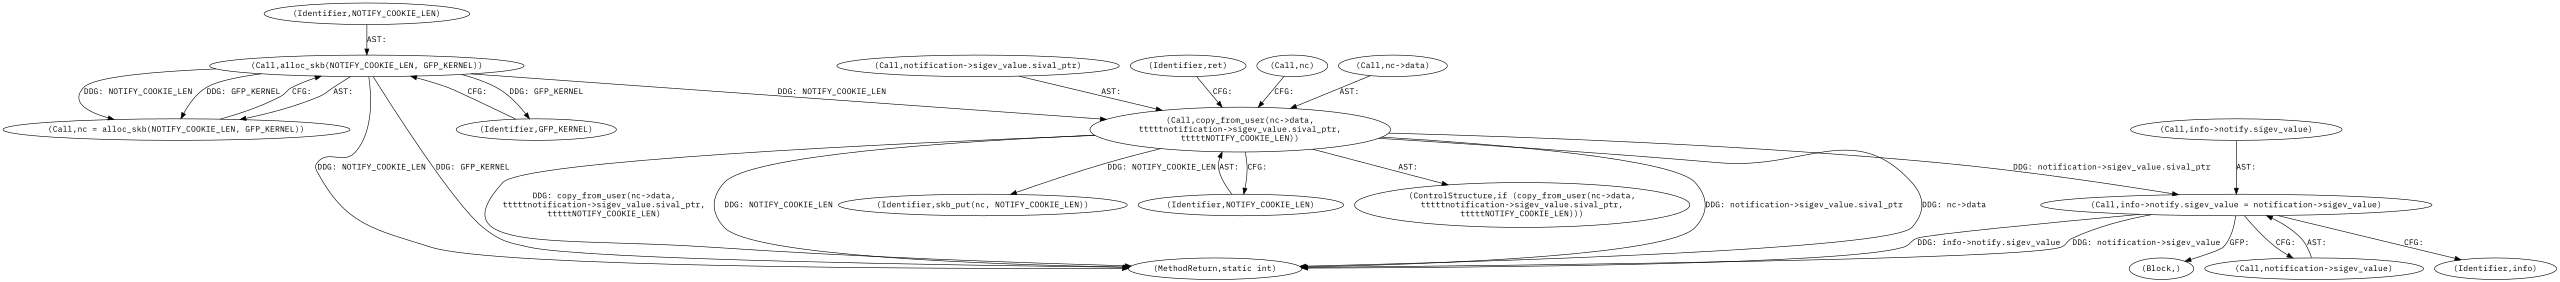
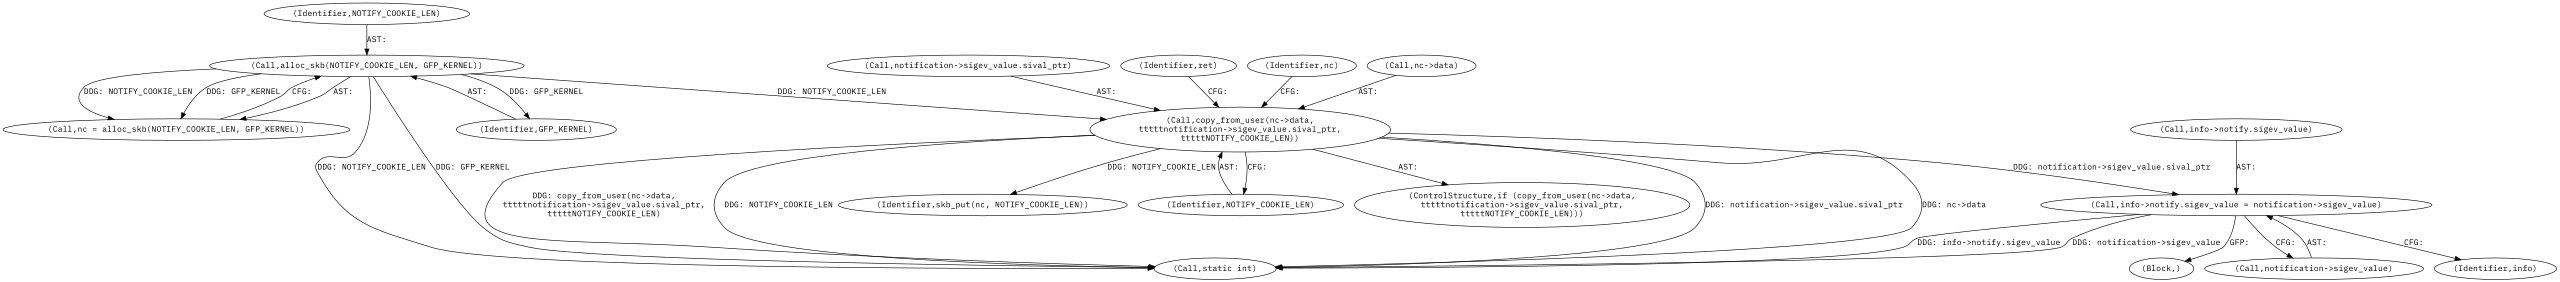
node "(Call,nc)": label "(Call,nc)" -> "(Identifier,nc)"
edge "(Identifier,GFP_KERNEL)" -> "(Call,alloc_skb(NOTIFY_COOKIE_LEN, GFP_KERNEL))": label "CFG: " -> "AST: "
node "(MethodReturn,static int)": label "(MethodReturn,static int)" -> "(Call,static int)"
